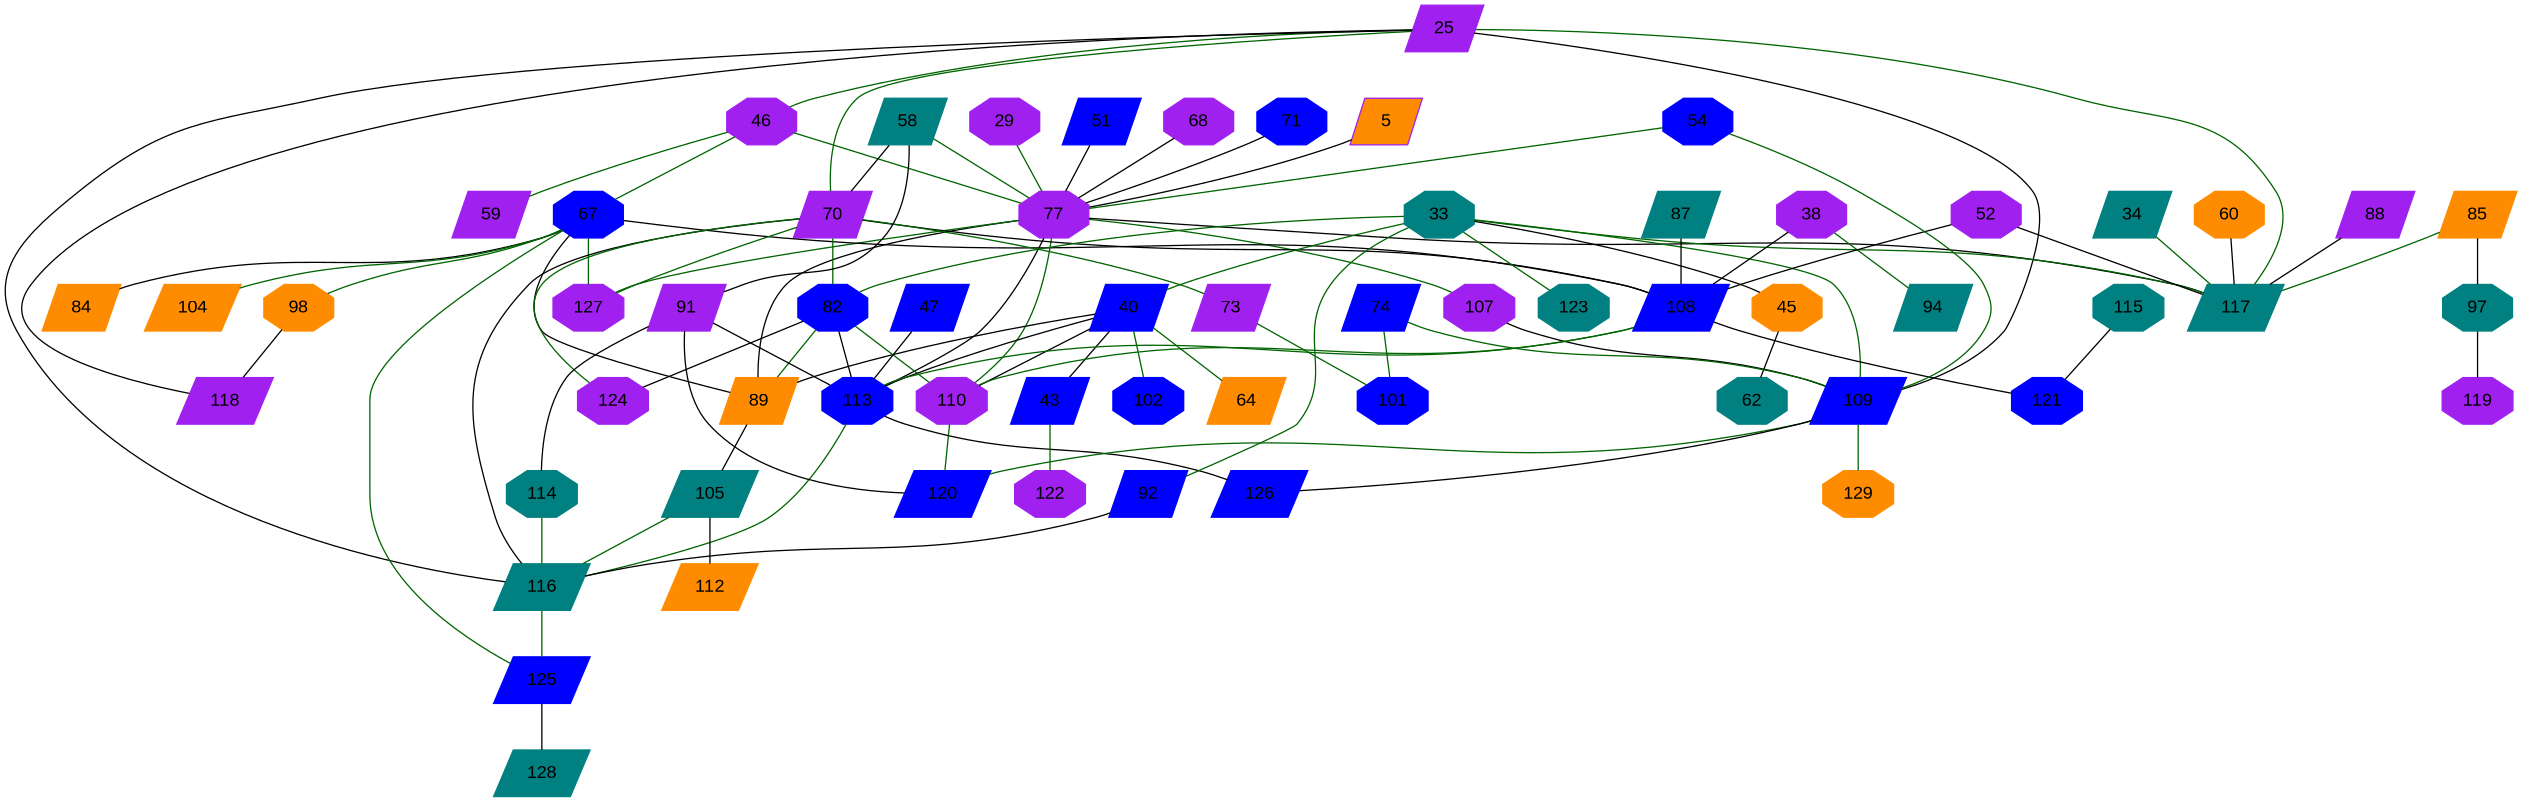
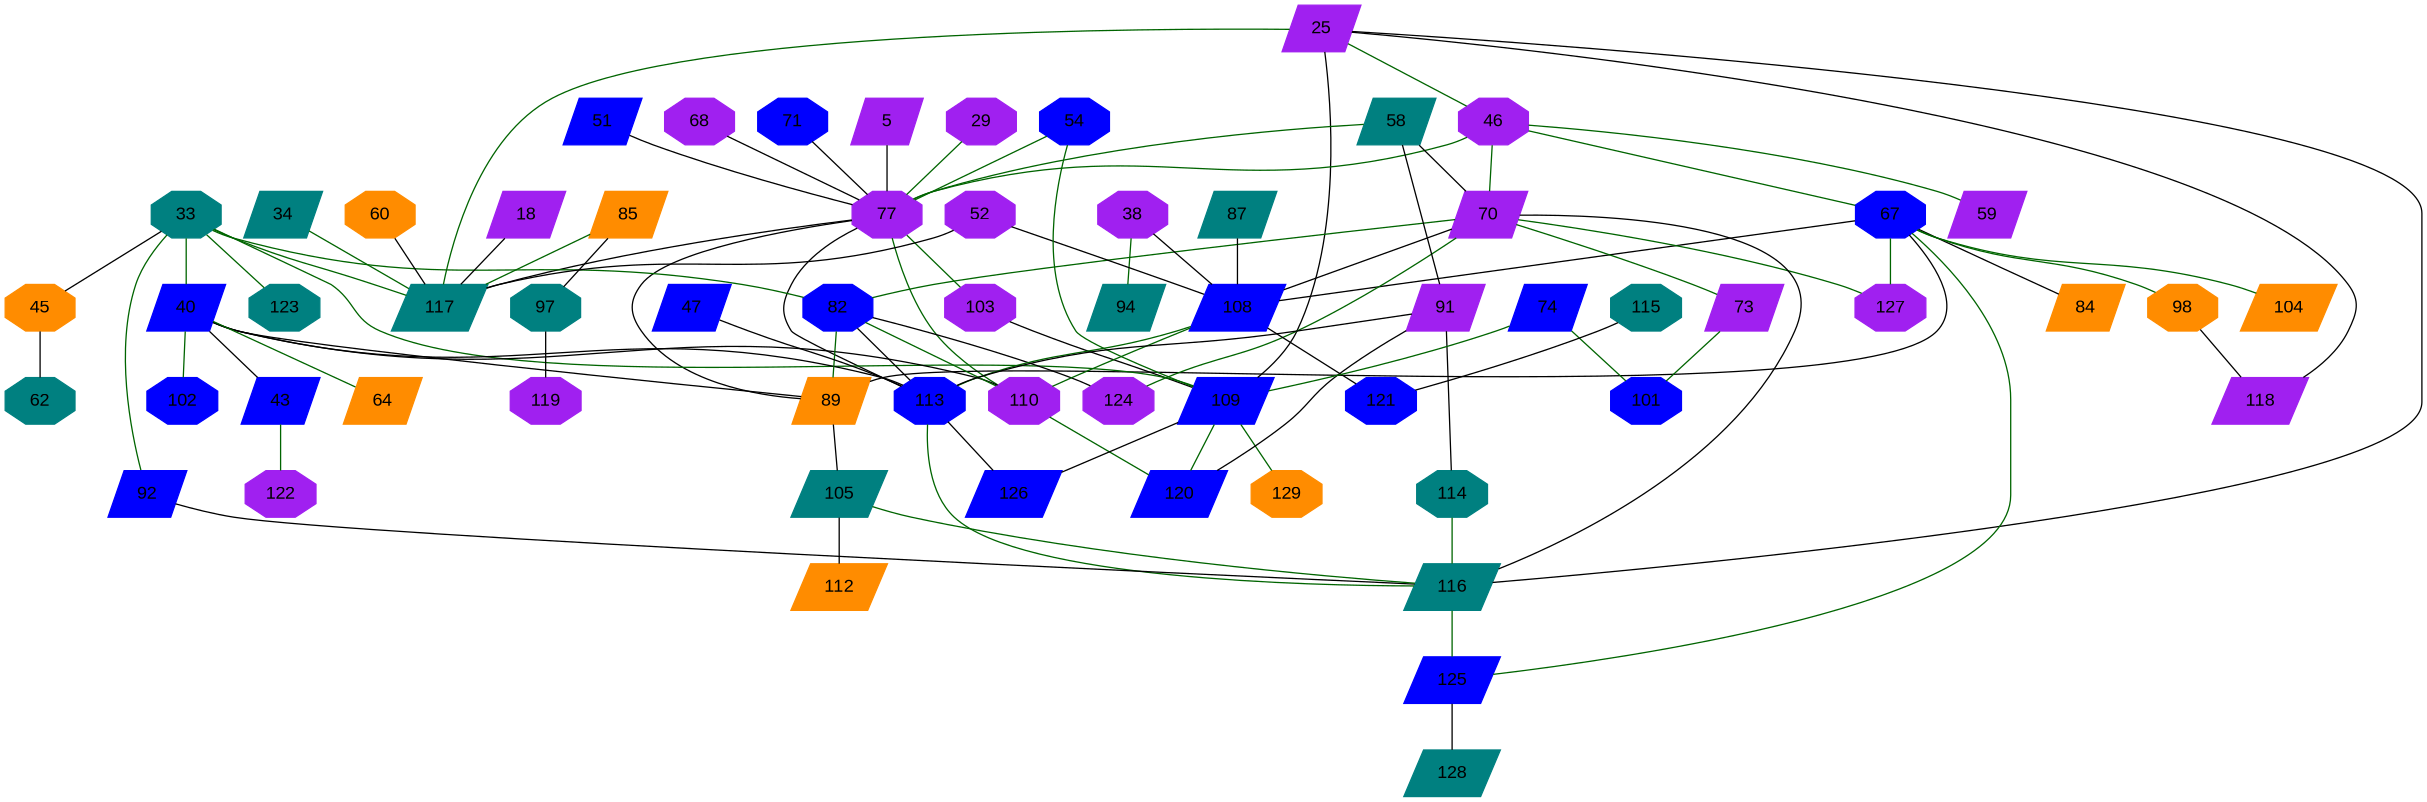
edge "25" -- "70": now "46" -- "70"
node "5": fillcolor darkorange -> purple
node "88": label "88" -> "18"
edge "77" -- "127": removed
node "107": label "107" -> "103"
